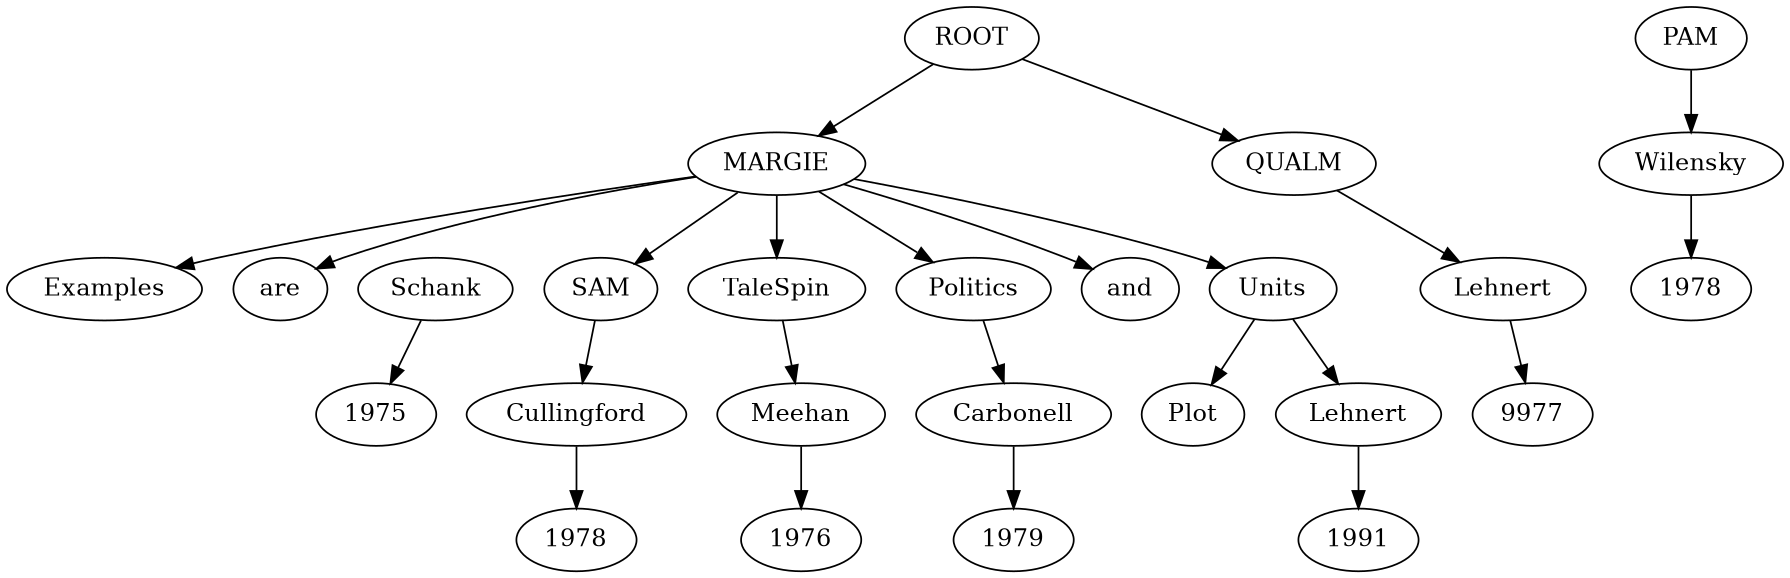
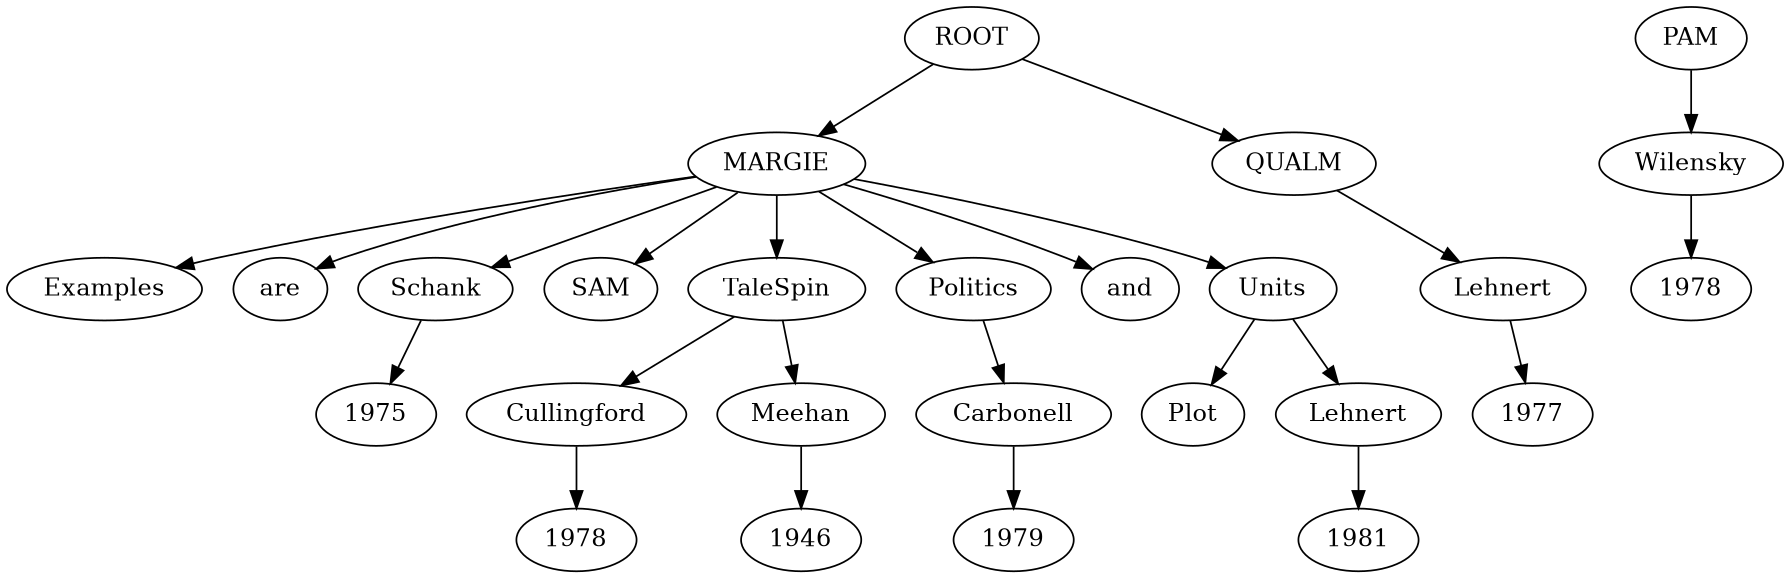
edge "MARGIE" -> "Schank": added
edge "SAM" -> "Cullingford": now "TaleSpin" -> "Cullingford"
node "9977": label "9977" -> "1977"
node "1976": label "1976" -> "1946"
node "1991": label "1991" -> "1981"
